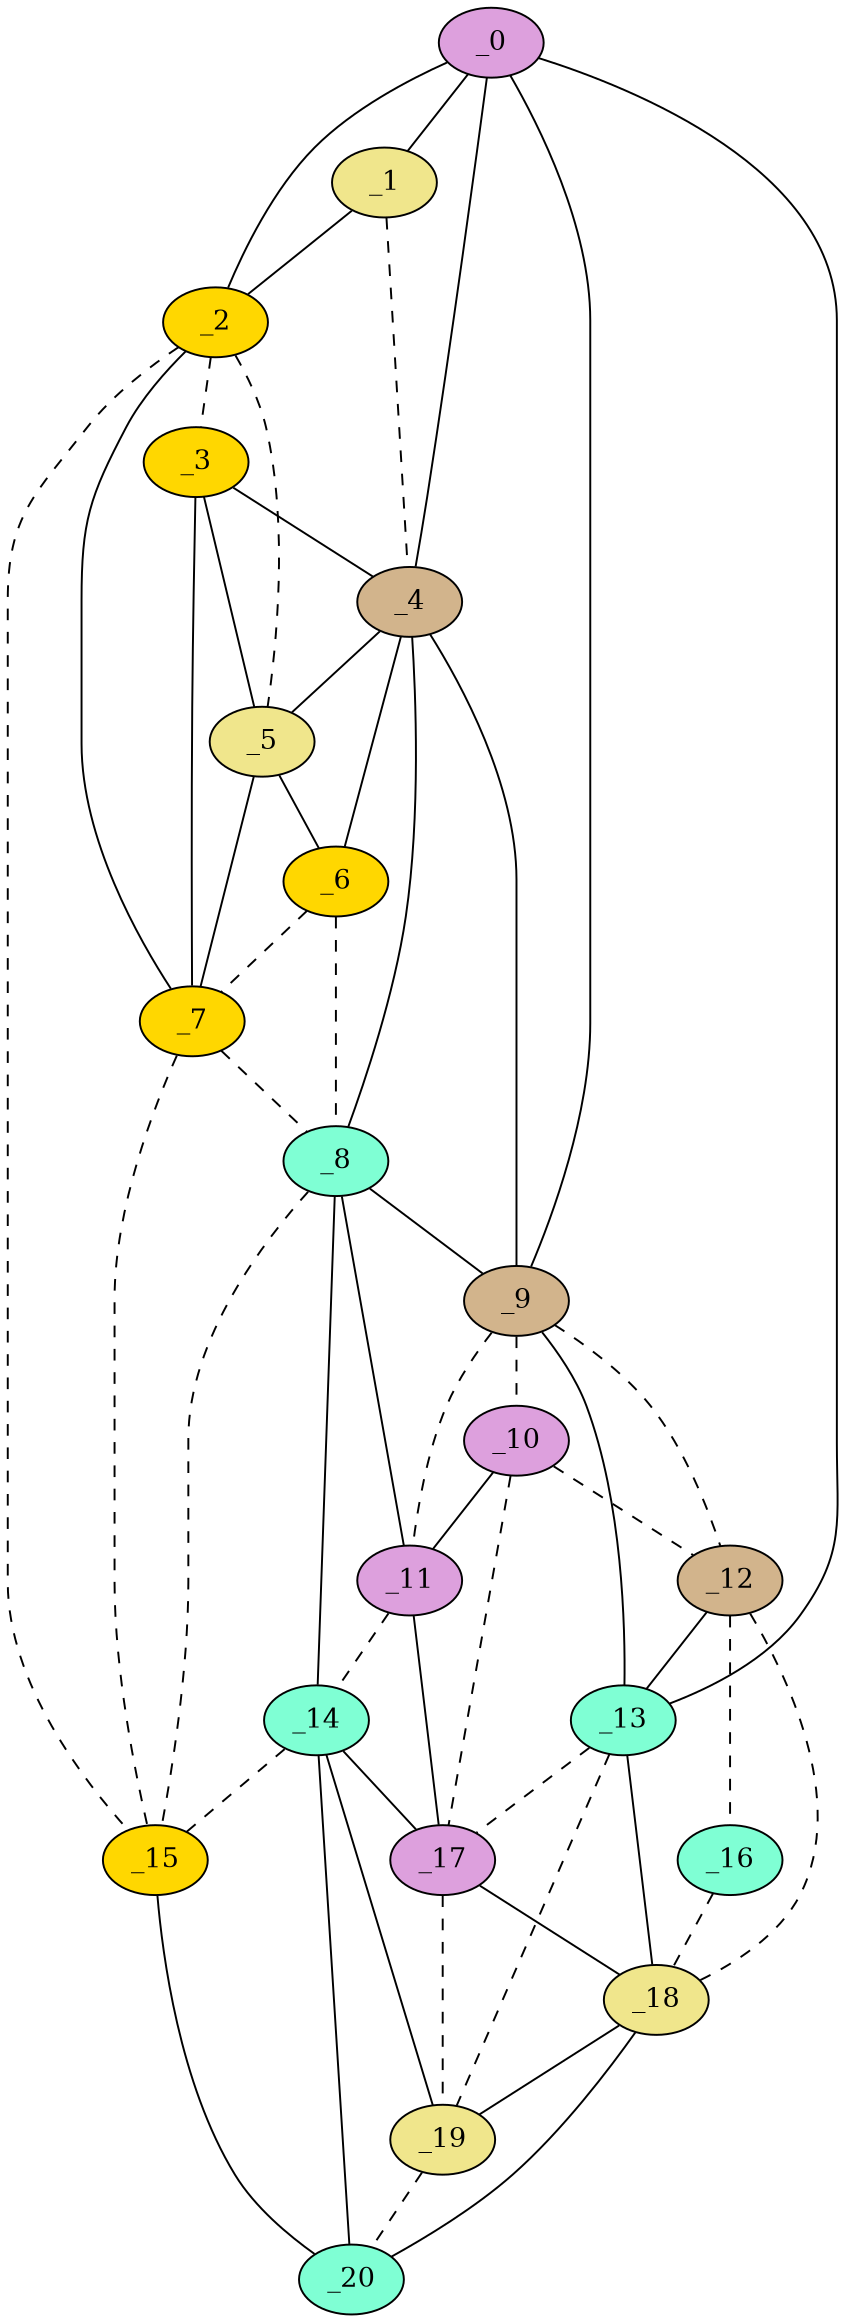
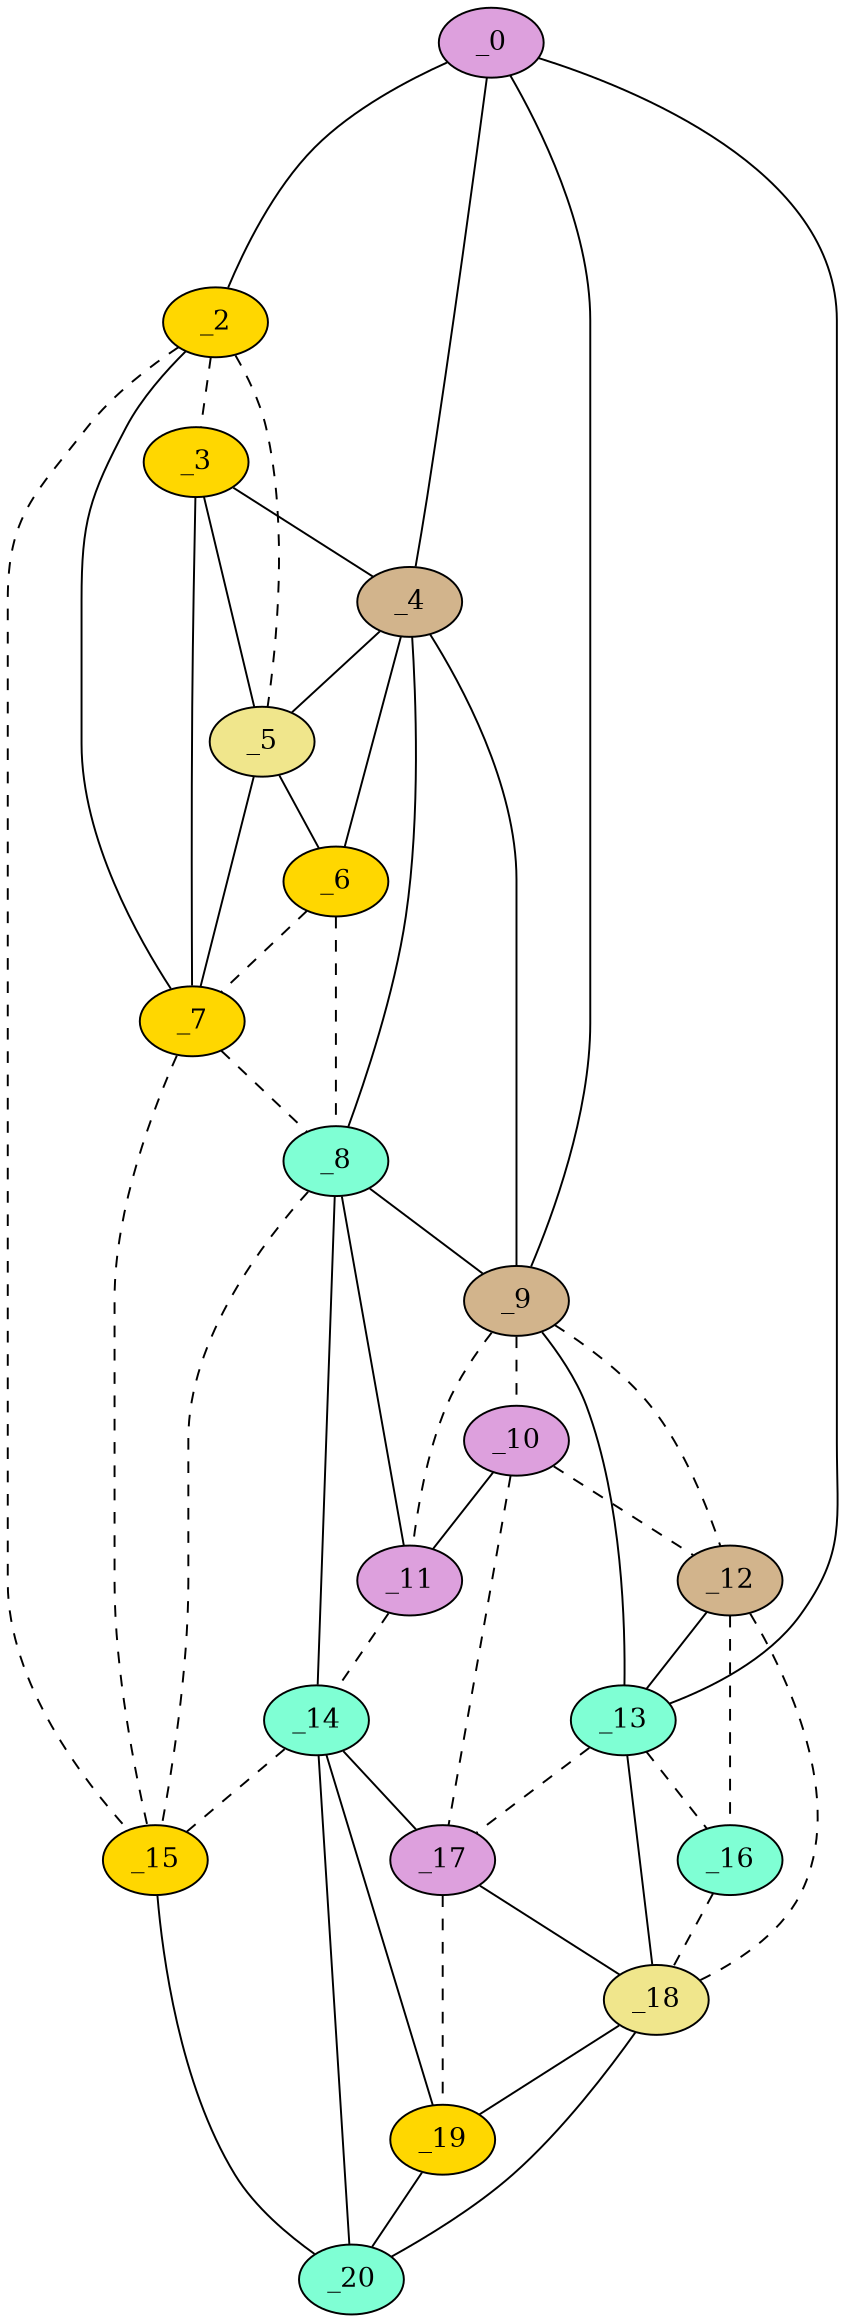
node "_1": removed
edge "_11" -- "_17": removed
edge "_13" -- "_19": now "_13" -- "_16"
node "_19": fillcolor khaki -> gold
edge "_19" -- "_20": style dashed -> solid
